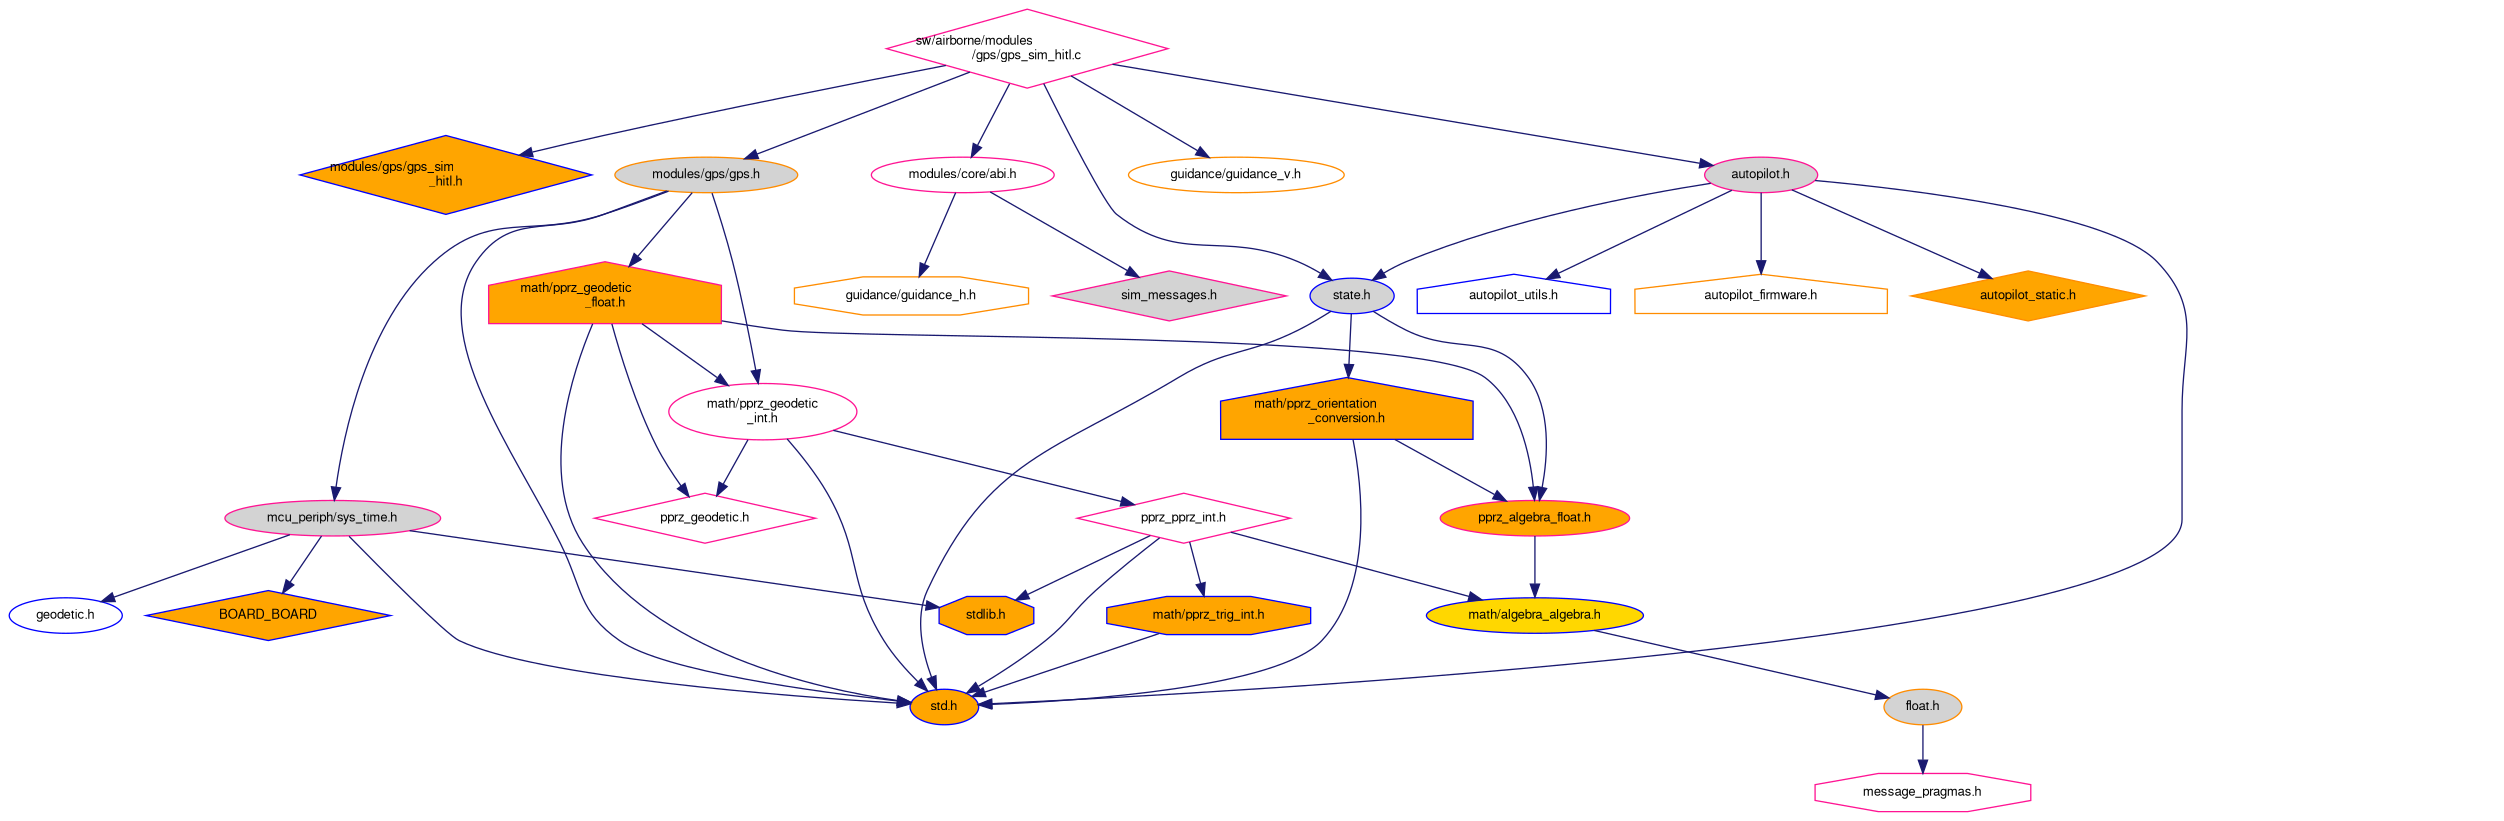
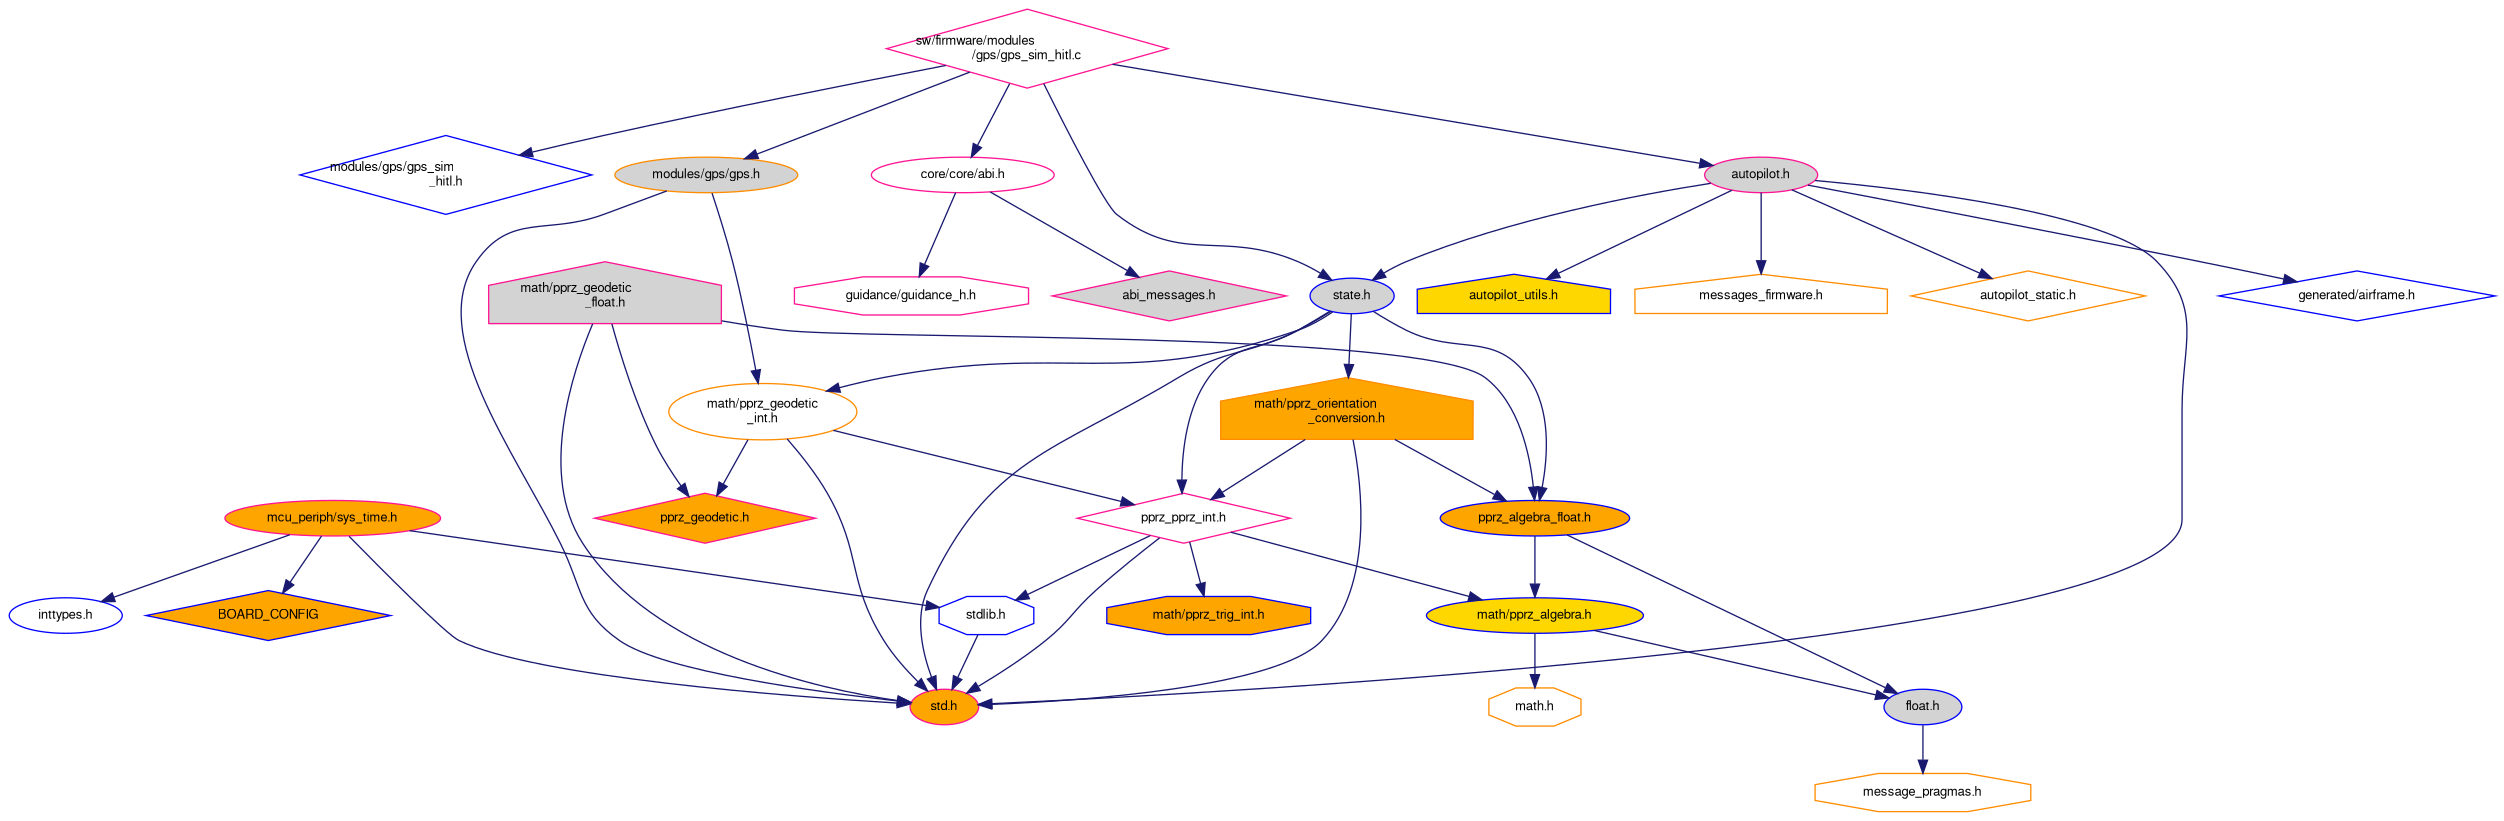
node "sw/airborne/modules /gps/gps_sim_hitl.c": label "sw/airborne/modules /gps/gps_sim_hitl.c" -> "sw/firmware/modules /gps/gps_sim_hitl.c"
node "modules/gps/gps_sim _hitl.h": fillcolor orange -> white
node "modules/core/abi.h": label "modules/core/abi.h" -> "core/core/abi.h"
node "guidance/guidance_v.h": removed
edge "modules/gps/gps.h" -> "math/pprz_geodetic _float.h": removed
edge "modules/gps/gps.h" -> "mcu_periph/sys_time.h": removed
node "math/pprz_geodetic _float.h": fillcolor orange -> lightgrey
node "guidance/guidance_h.h": color darkorange -> deeppink
node "sim_messages.h": label "sim_messages.h" -> "abi_messages.h"
node "autopilot_utils.h": fillcolor white -> gold
node "autopilot_firmware.h": label "autopilot_firmware.h" -> "messages_firmware.h"
node "autopilot_static.h": fillcolor orange -> white
node "generated/airframe.h": added
edge "math/pprz_geodetic _float.h" -> "math/pprz_geodetic _int.h": now "state.h" -> "math/pprz_geodetic _int.h"
edge "state.h" -> "pprz_pprz_int.h": added
node "math/pprz_geodetic _int.h": color deeppink -> darkorange
node "math/pprz_orientation _conversion.h": color blue -> darkorange
edge "math/pprz_orientation _conversion.h" -> "pprz_pprz_int.h": added
node "mcu_periph/sys_time.h": fillcolor lightgrey -> orange
node "pprz_geodetic.h": fillcolor white -> orange
node "pprz_algebra_float.h": color deeppink -> blue
edge "pprz_algebra_float.h" -> "float.h": added
node "geodetic.h": label "geodetic.h" -> "inttypes.h"
node "BOARD_BOARD": label "BOARD_BOARD" -> "BOARD_CONFIG"
node "stdlib.h": fillcolor orange -> white
node "math/algebra_algebra.h": label "math/algebra_algebra.h" -> "math/pprz_algebra.h"
edge "math/pprz_trig_int.h" -> "std.h": now "stdlib.h" -> "std.h"
node "std.h": color blue -> deeppink
node "math.h": added
node "float.h": color darkorange -> blue
node "message_pragmas.h": color deeppink -> darkorange
